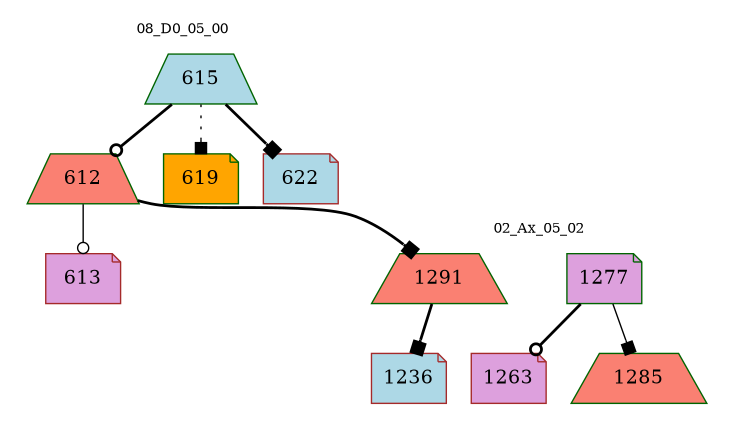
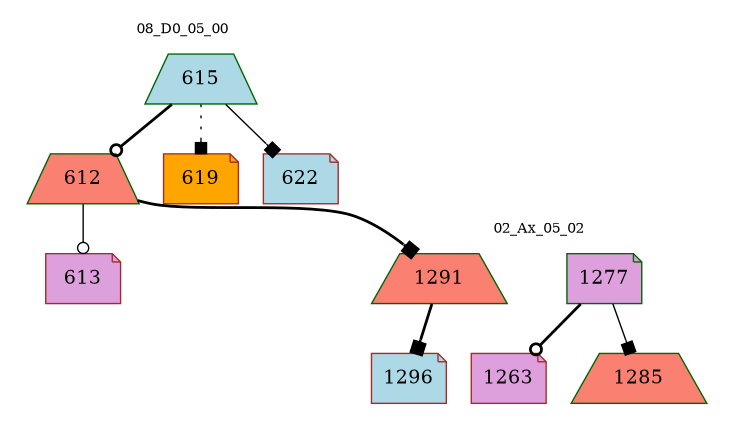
edge "615" -> "622": style bold -> solid
node "619": color darkgreen -> brown
node "1236": label "1236" -> "1296"
